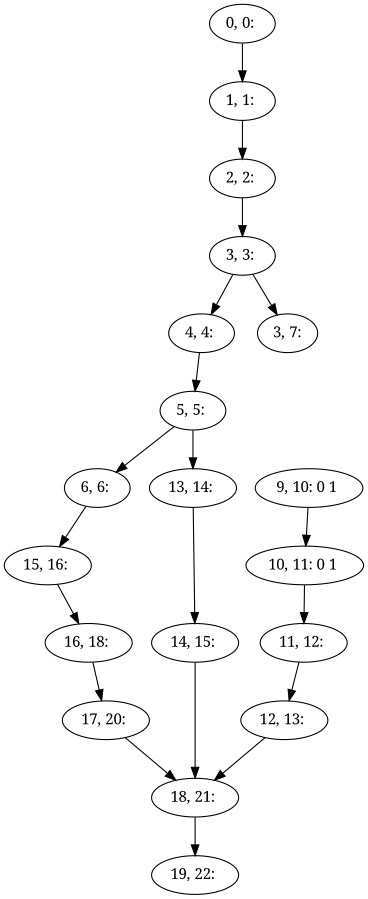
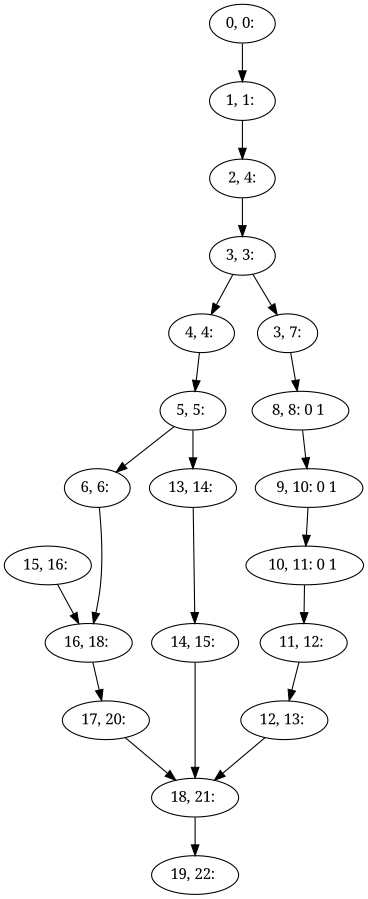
node "2, 2:": label "2, 2:" -> "2, 4:"
node "8, 8: 0 1": added
edge "6, 6:" -> "15, 16:": now "6, 6:" -> "16, 18:"
